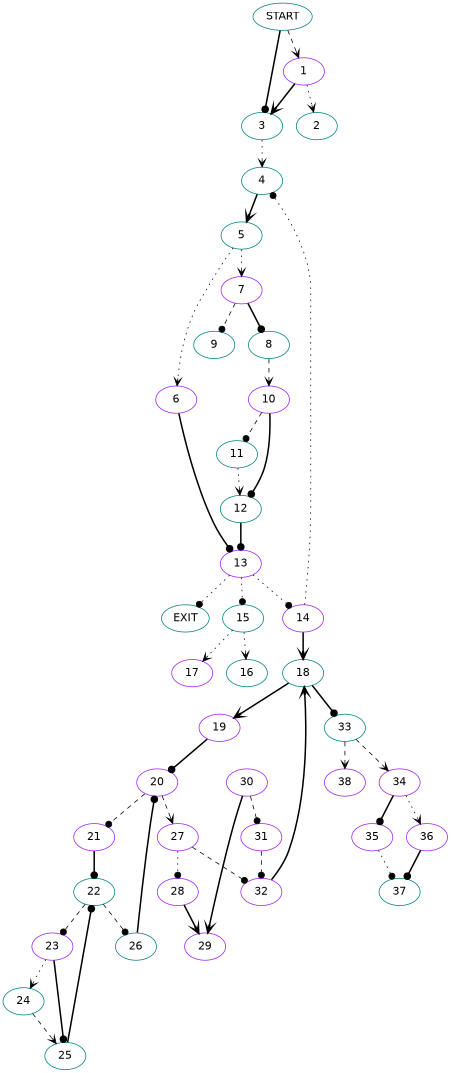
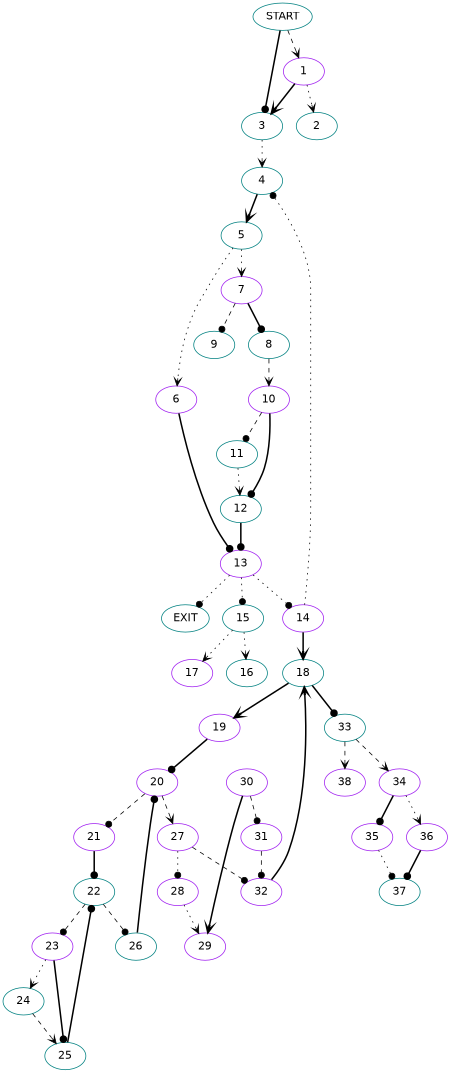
edge "28" -> "29": style bold -> dotted
